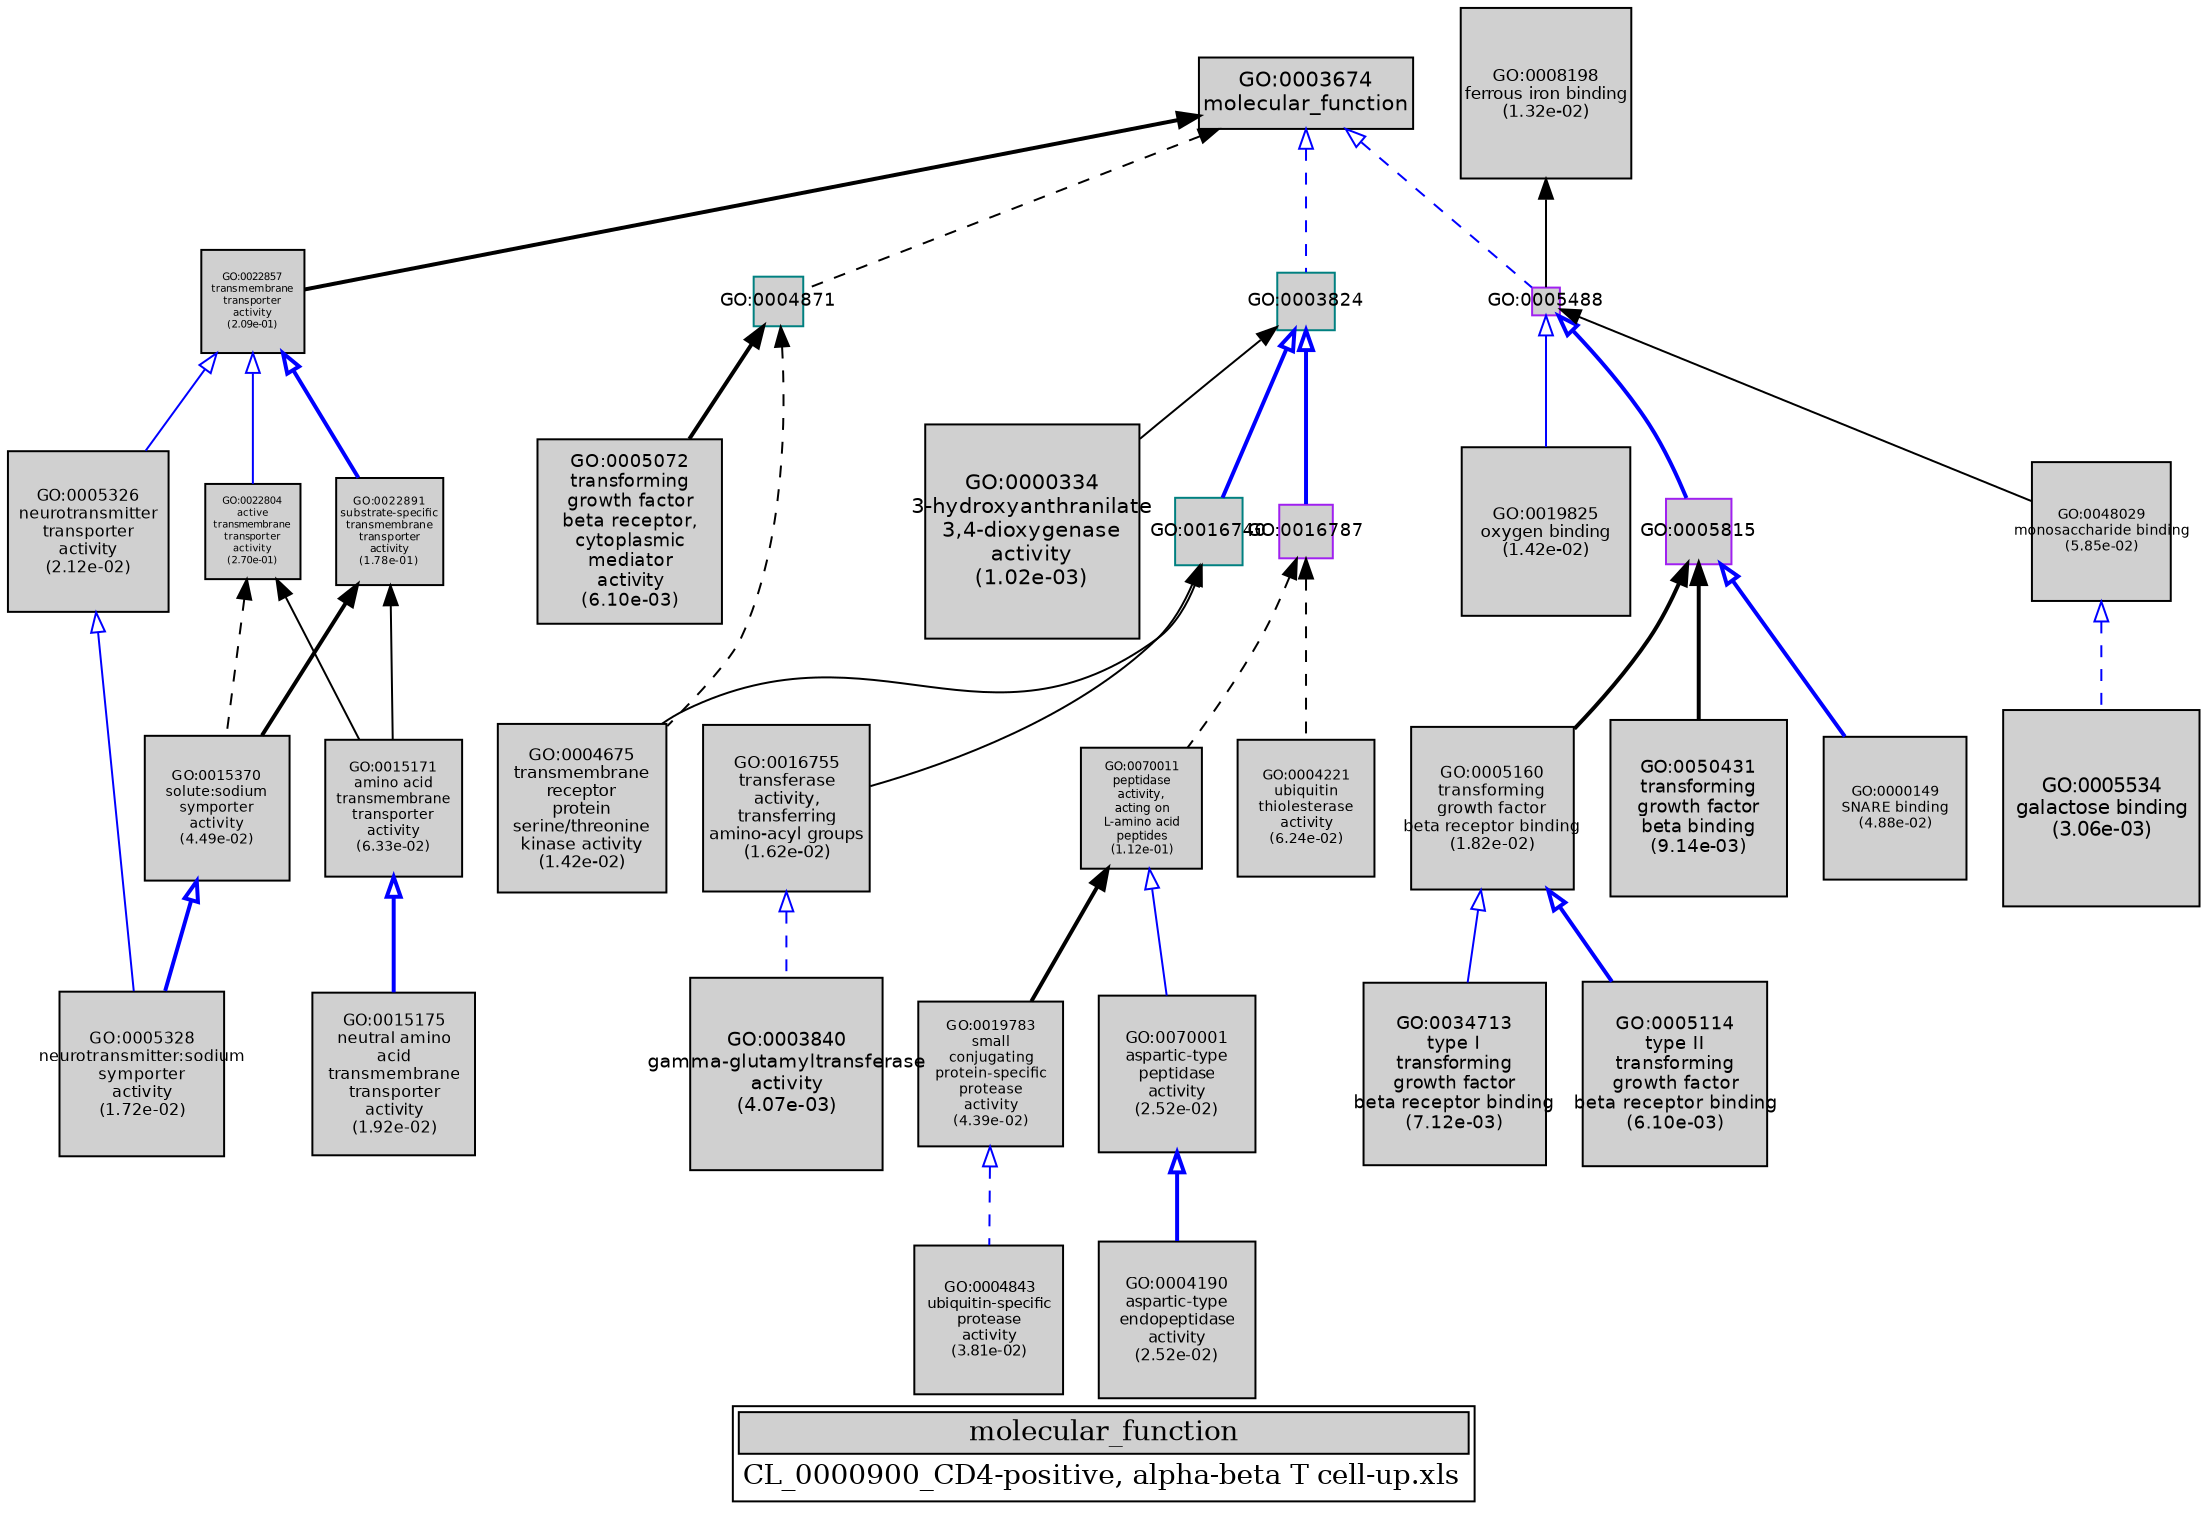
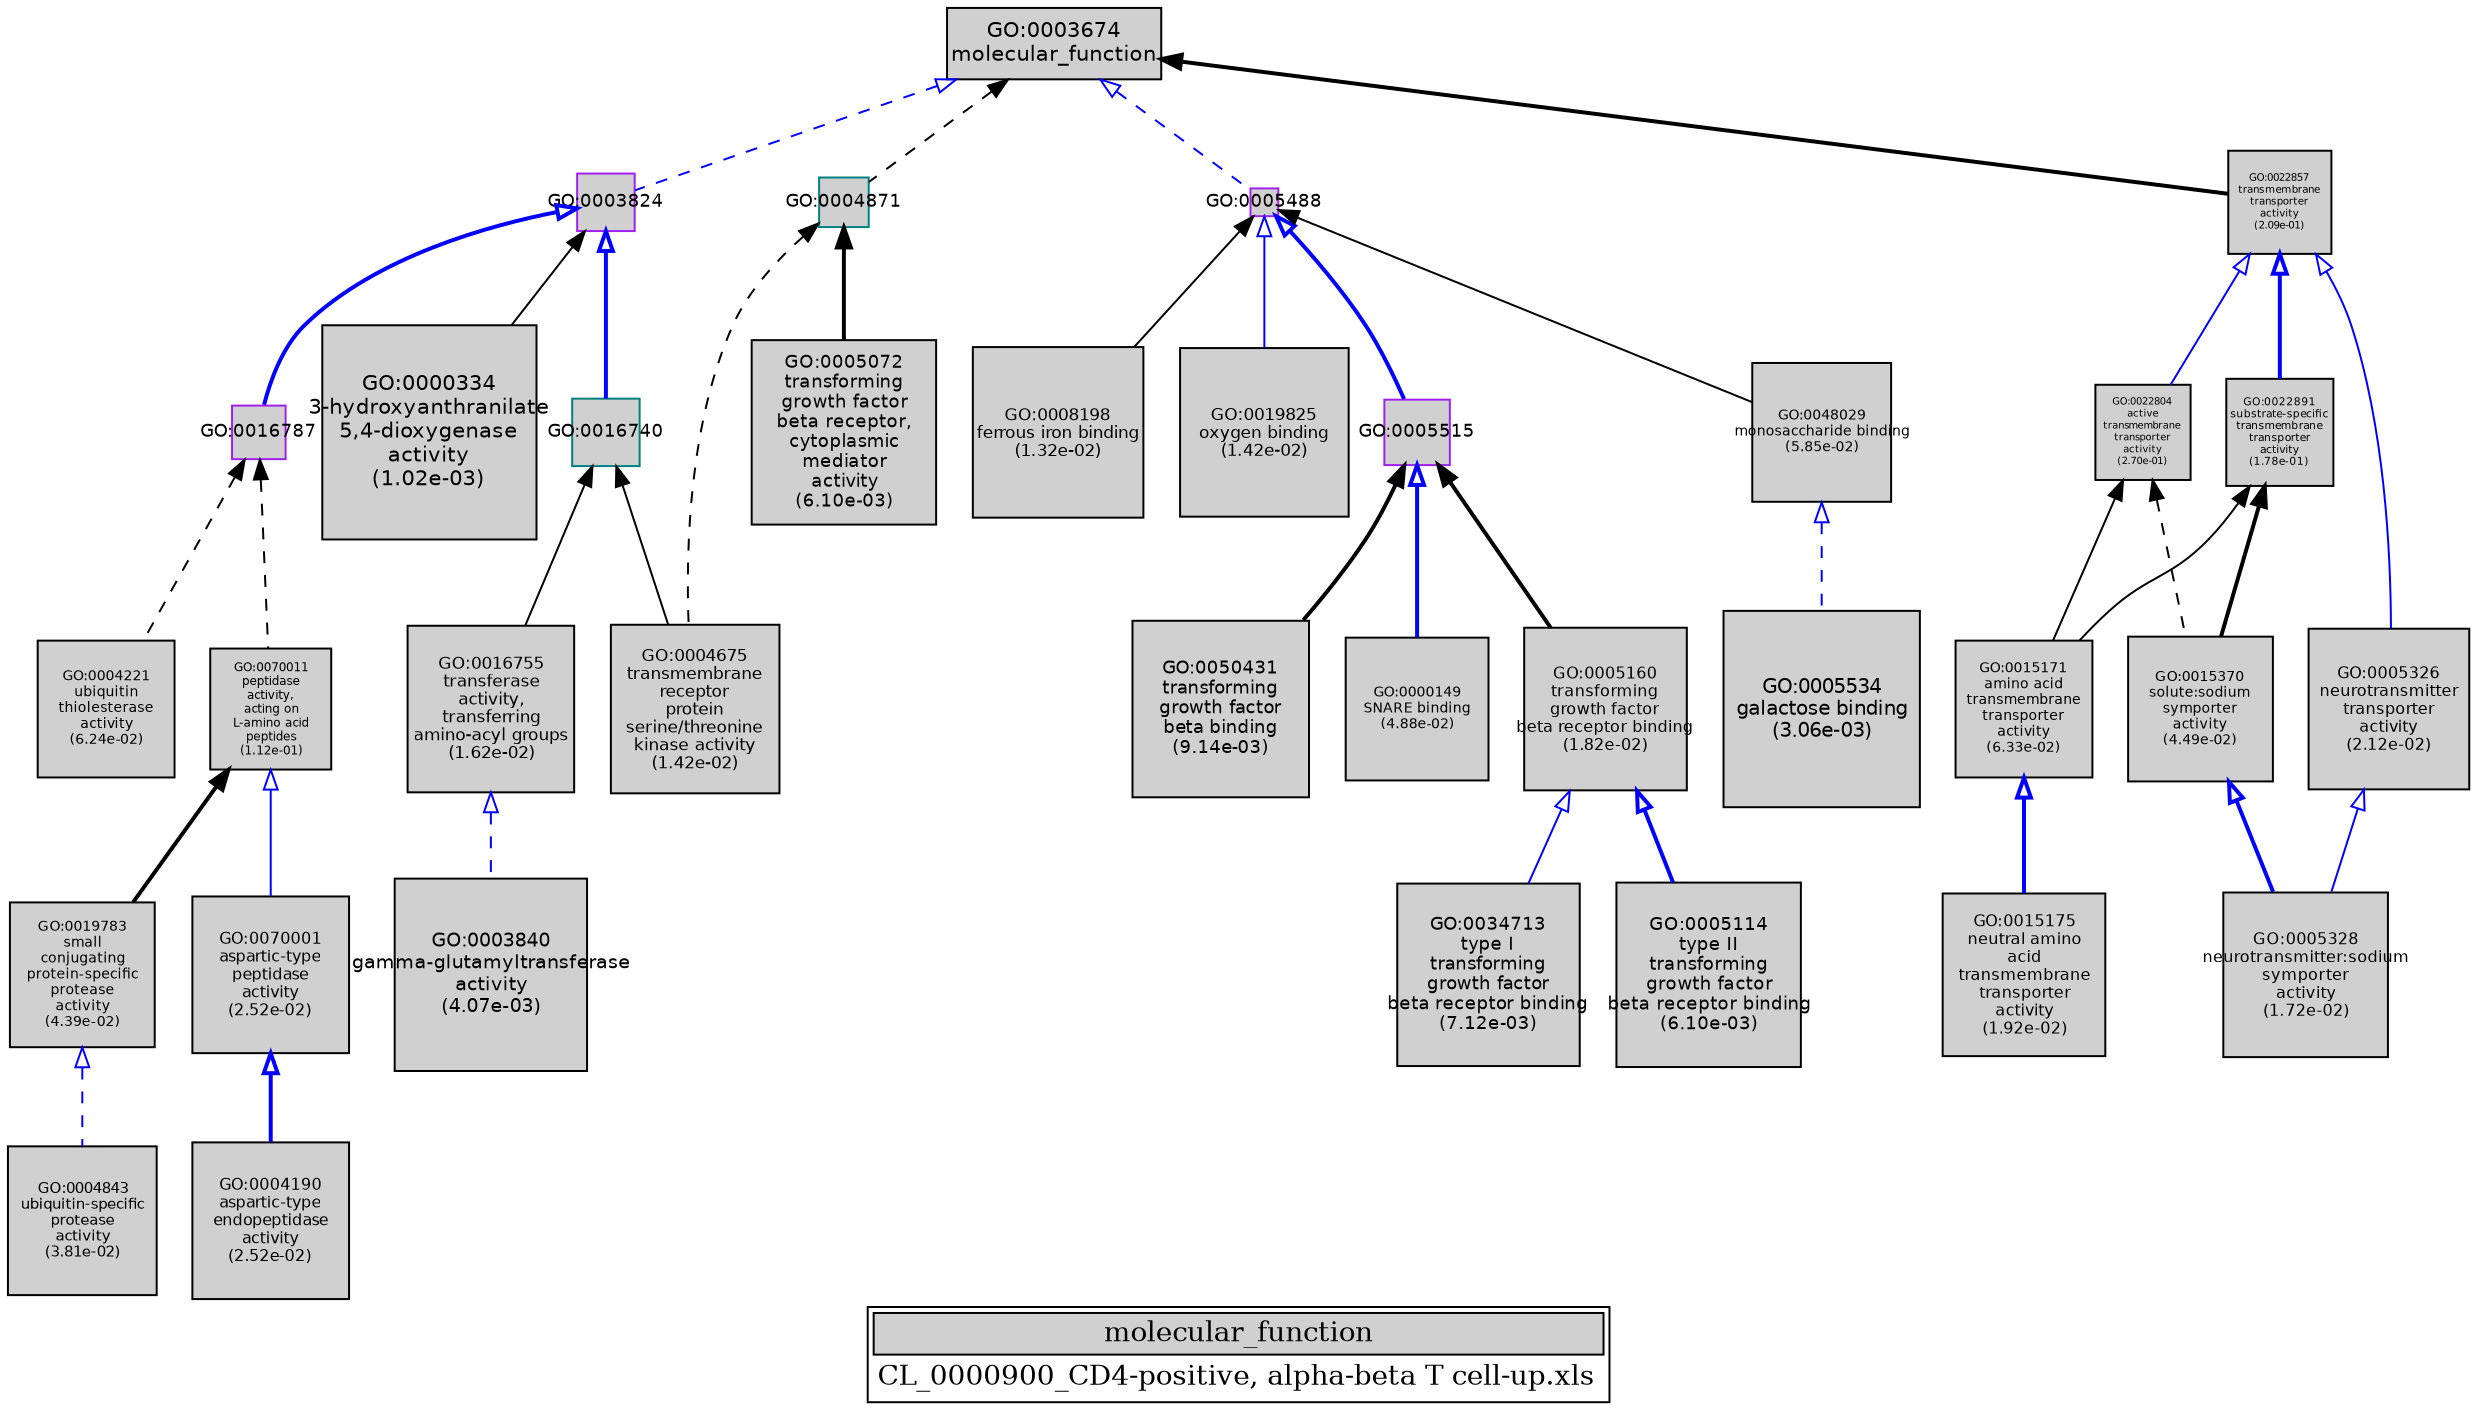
edge "GO:0005488" -> "GO:0008198": reversed
node "GO:0003824": color teal -> purple
node "GO:0000334": text "3,4-dioxygenase" -> "5,4-dioxygenase"
node "GO:0005815": label "GO:0005815" -> "GO:0005515"
